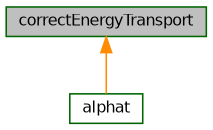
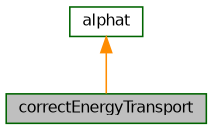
edge "alphat" -> "correctEnergyTransport": reversed
